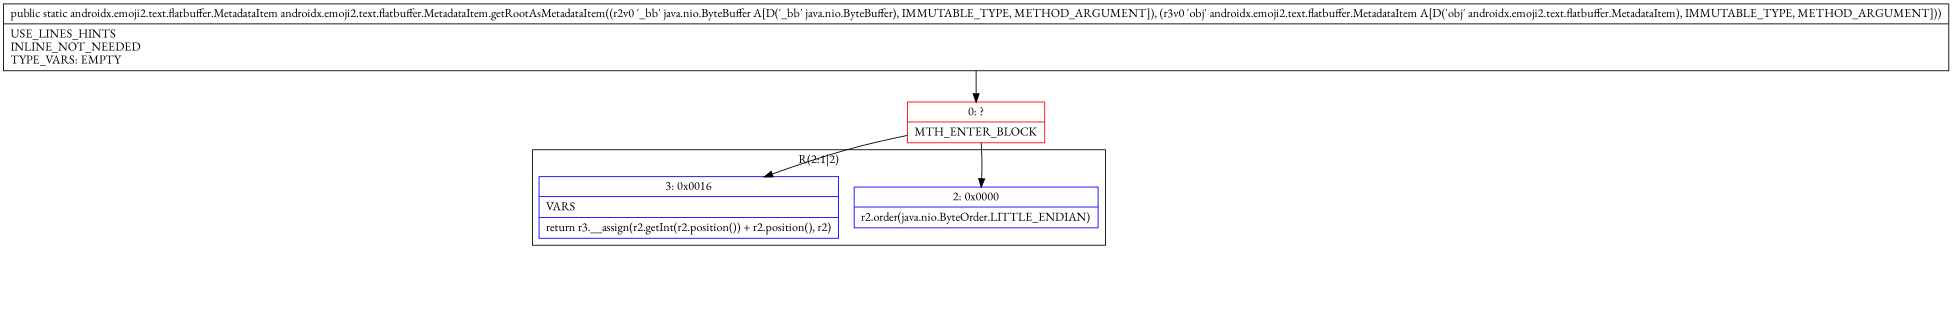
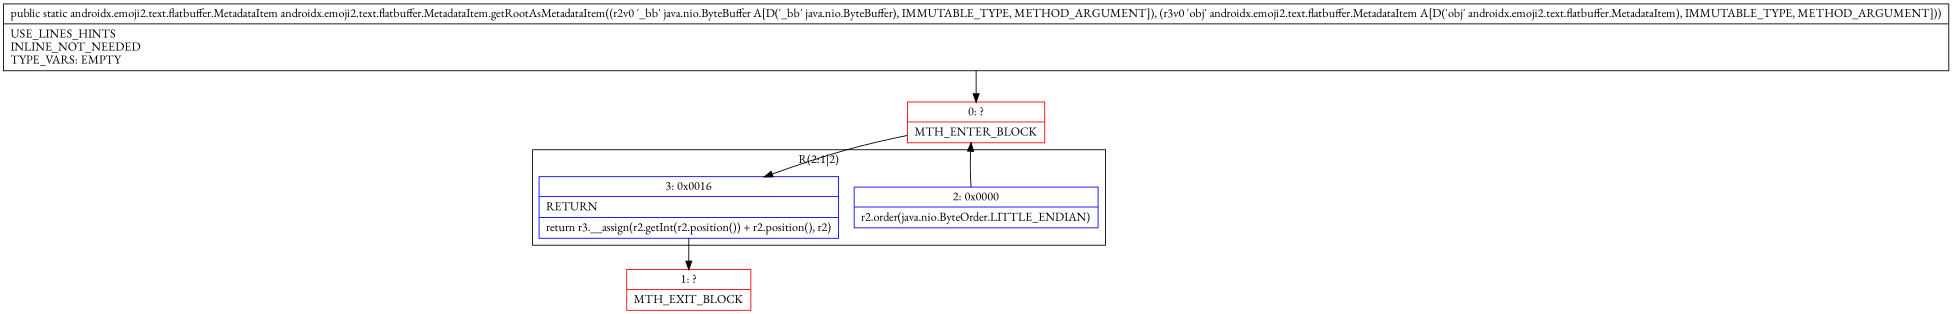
edge "0: ?" -> "2: 0x0000": reversed
node "3: 0x0016": text "VARS" -> "RETURN"
node "1: ?": added
